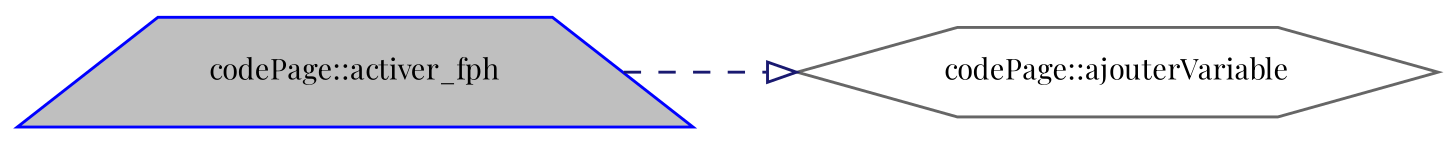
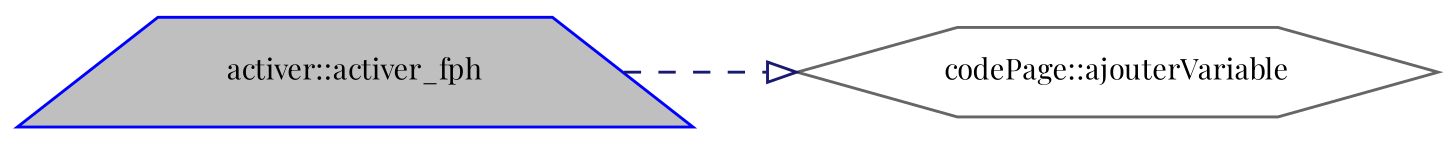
node "codePage::activer_fph": label "codePage::activer_fph" -> "activer::activer_fph"
